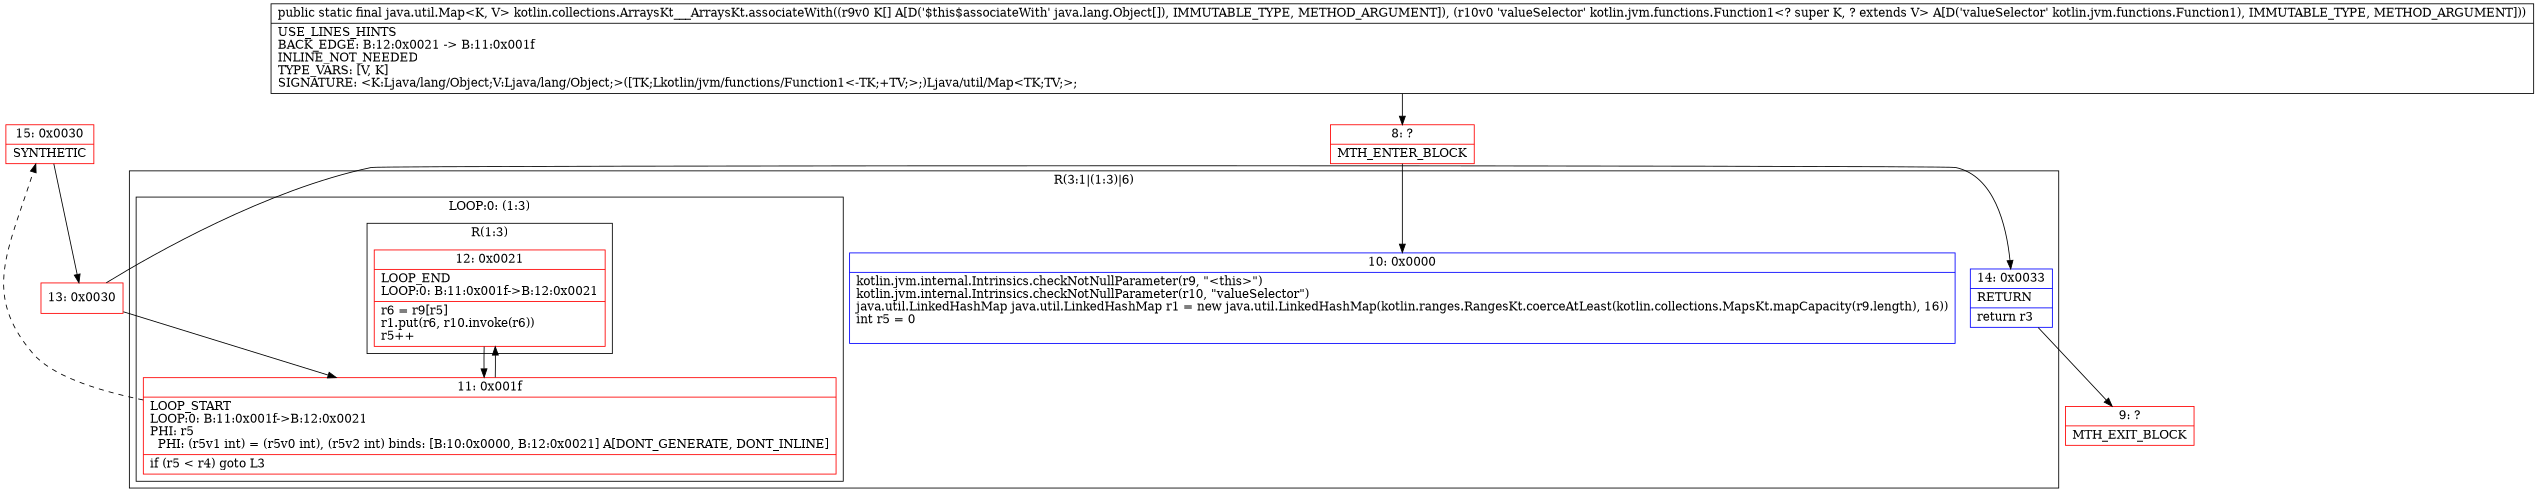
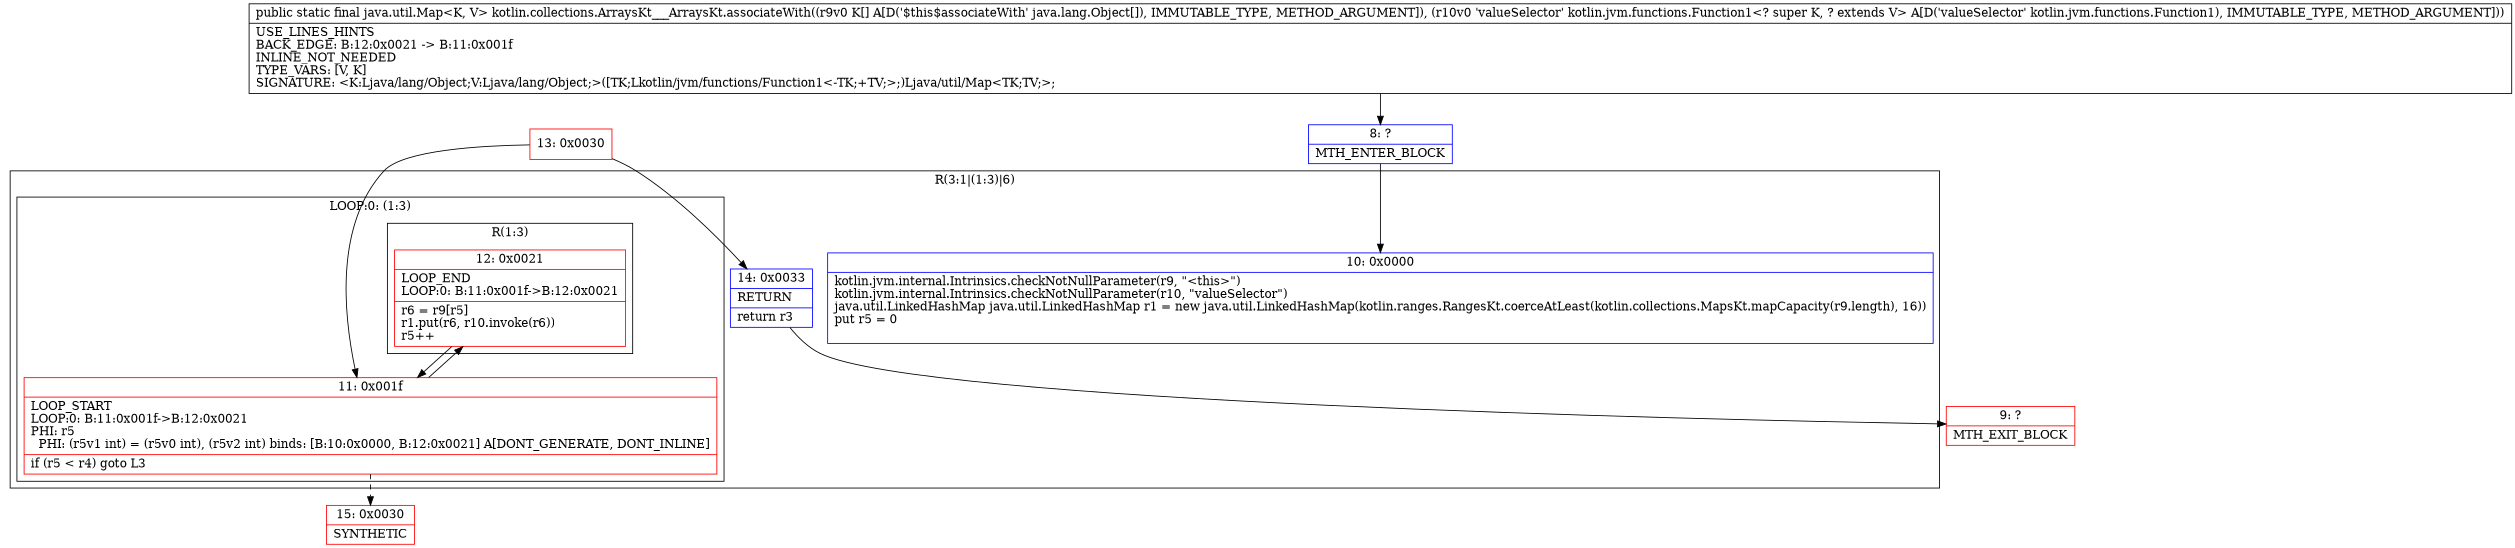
node "8: ?": color red -> blue
edge "15: 0x0030" -> "13: 0x0030": removed
node "10: 0x0000": text "int r5 = 0" -> "put r5 = 0"
